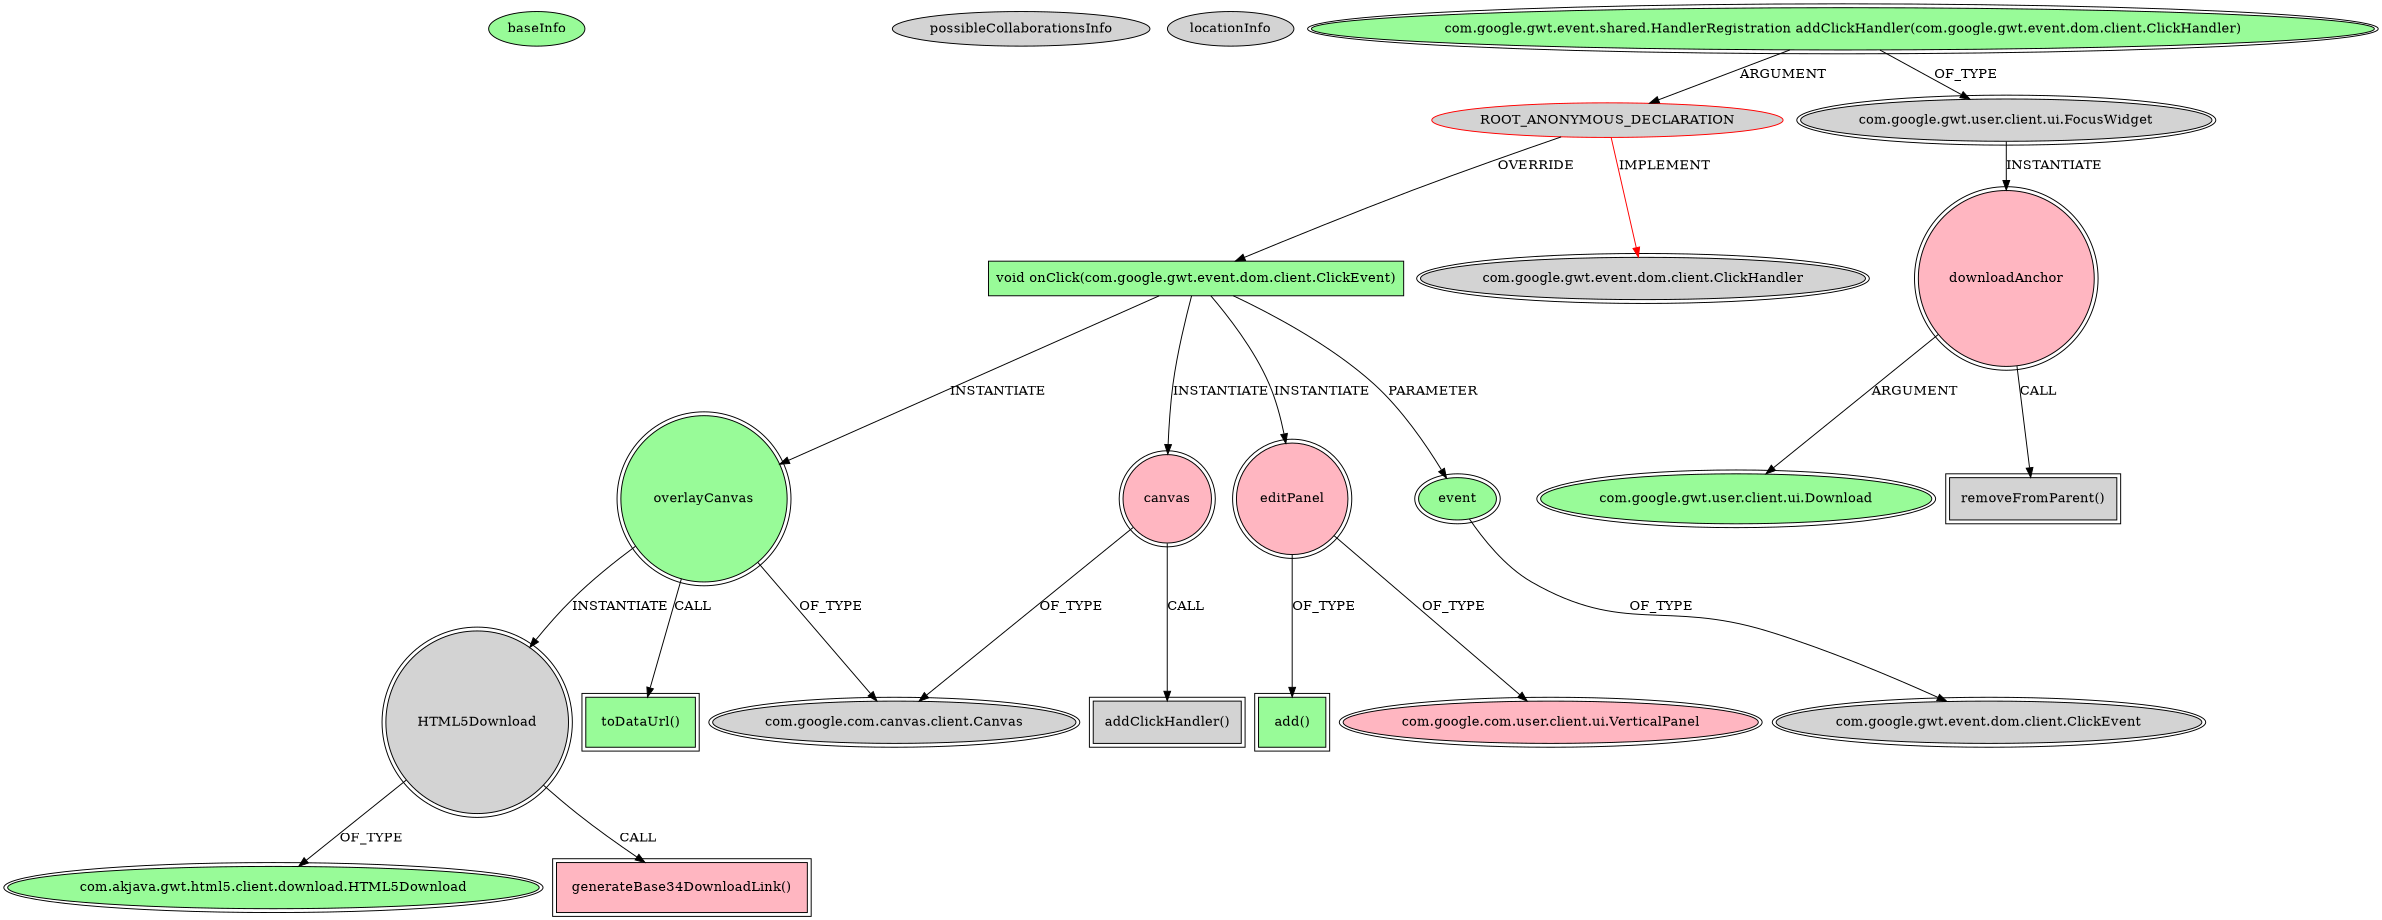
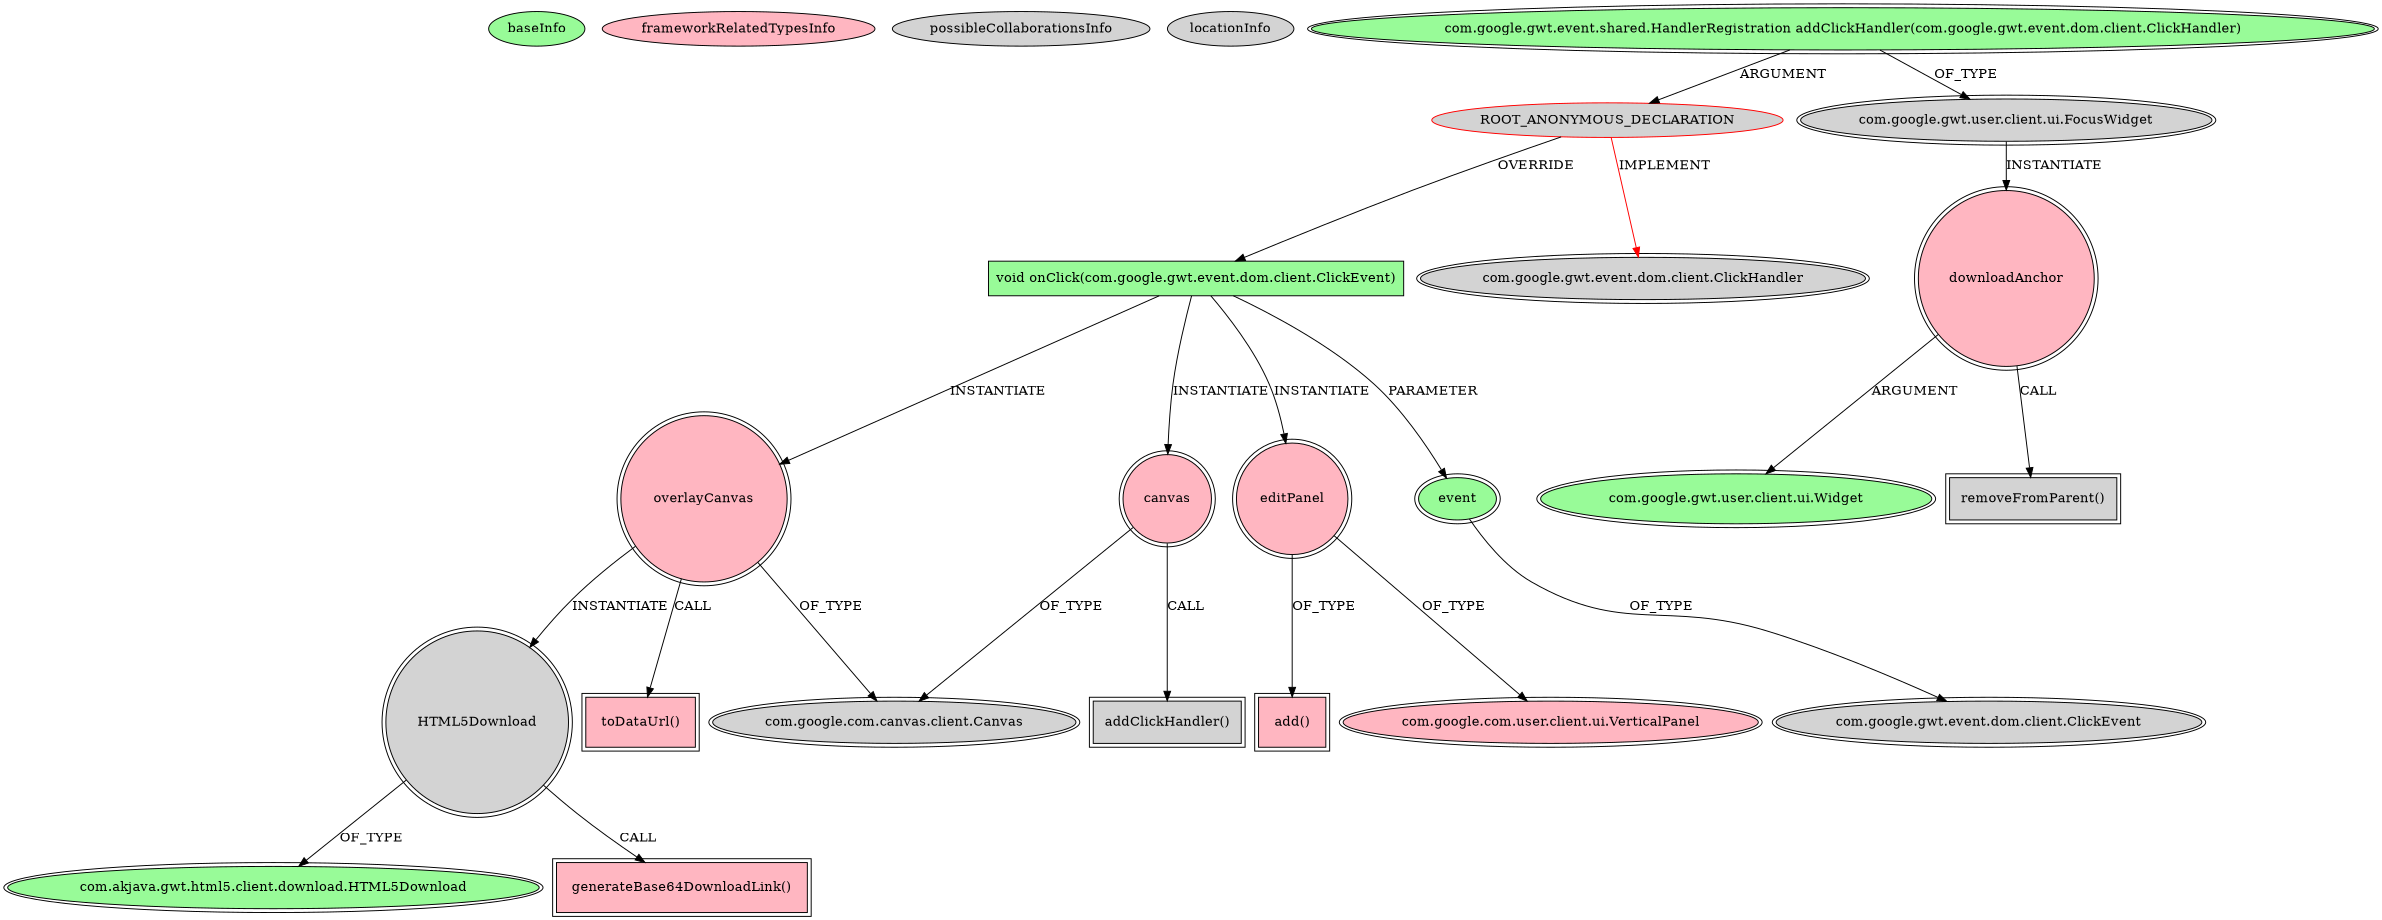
node "frameworkRelatedTypesInfo": added
node "overlayCanvas": fillcolor palegreen -> lightpink
node "com.google.gwt.user.client.ui.Download": label "com.google.gwt.user.client.ui.Download" -> "com.google.gwt.user.client.ui.Widget"
node "toDataUrl()": fillcolor palegreen -> lightpink
node "add()": fillcolor palegreen -> lightpink
node "generateBase34DownloadLink()": label "generateBase34DownloadLink()" -> "generateBase64DownloadLink()"
